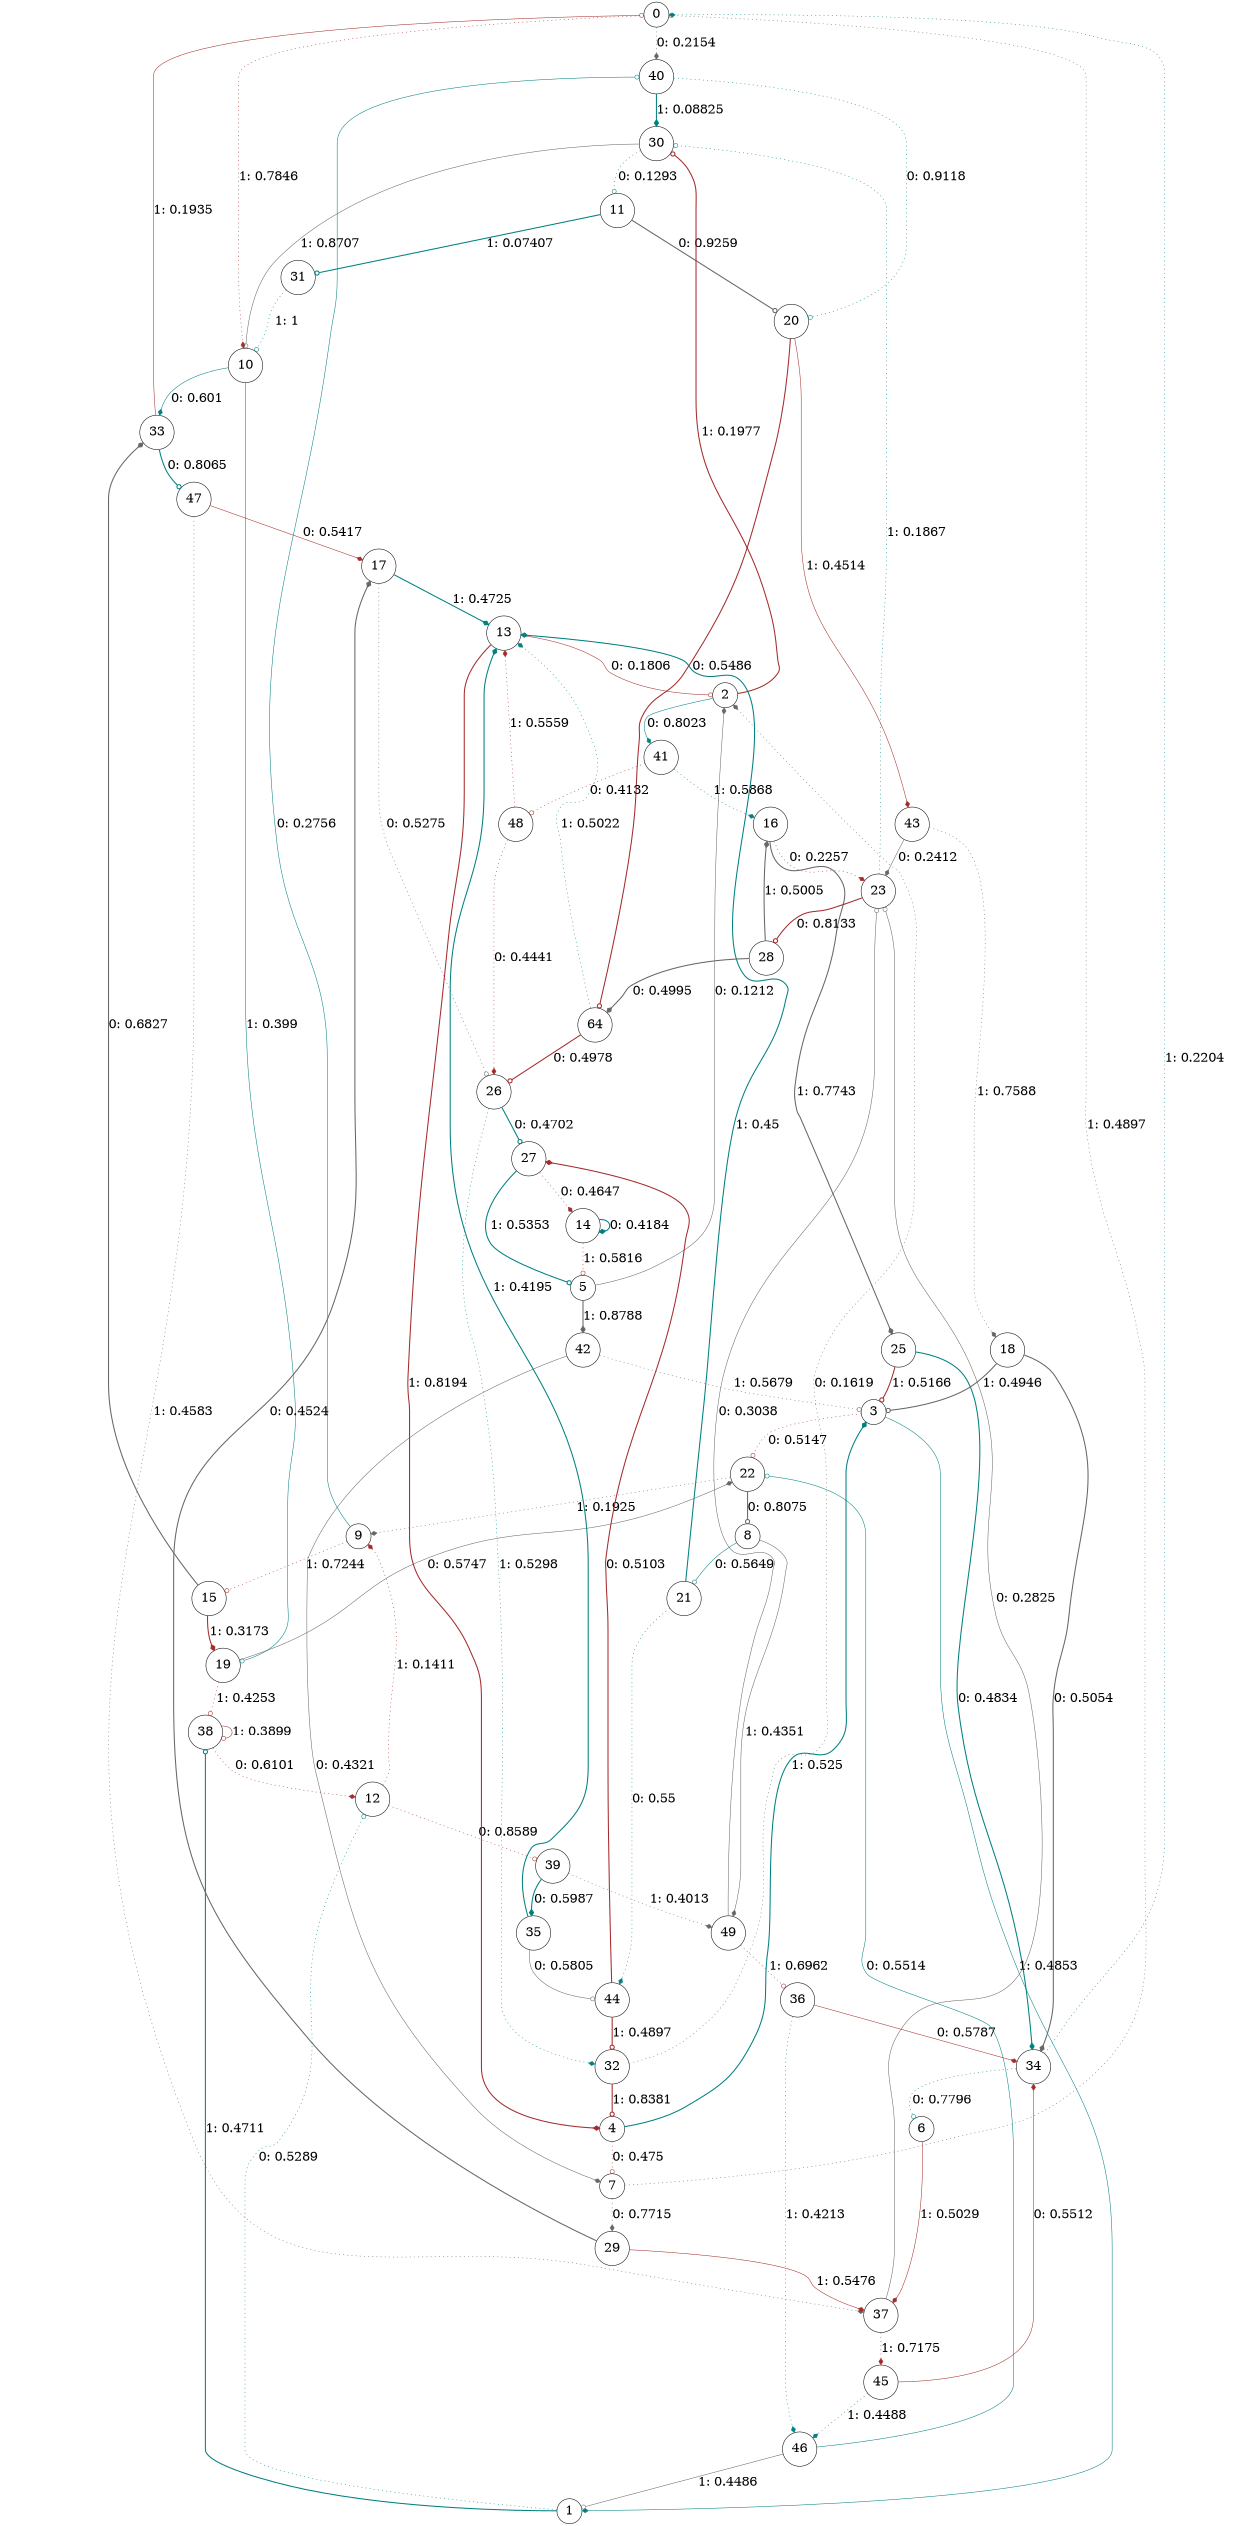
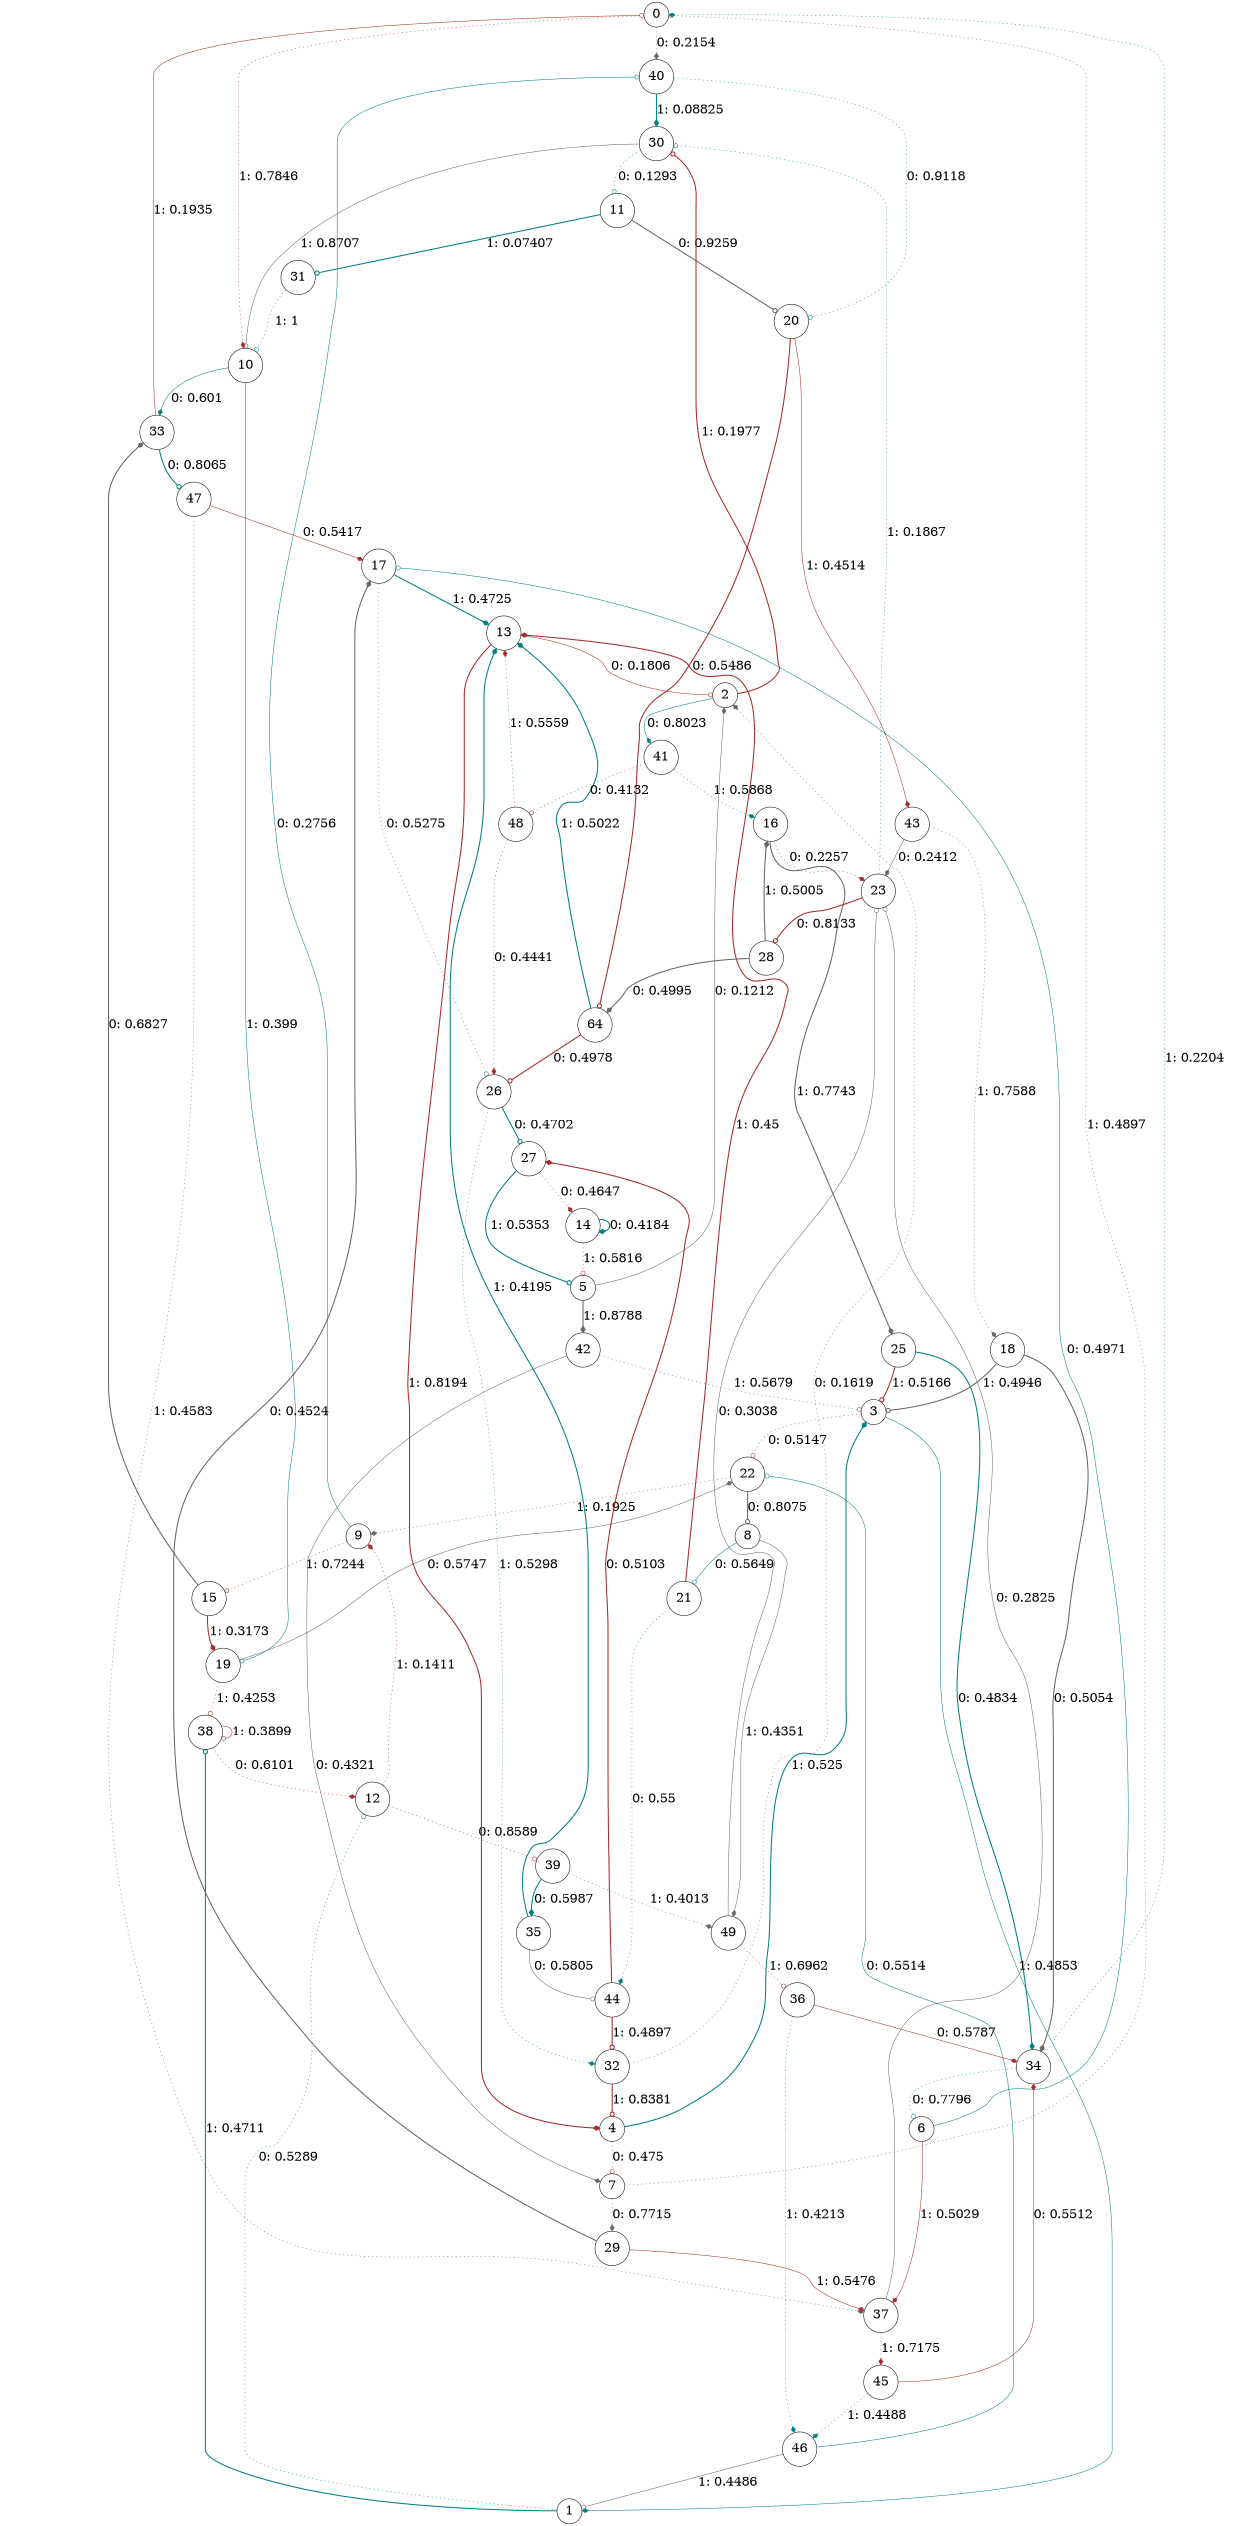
edge "64" -> "13": style dotted -> bold
edge "21" -> "13": color teal -> brown
edge "6" -> "17": added, label "0: 0.4971"
